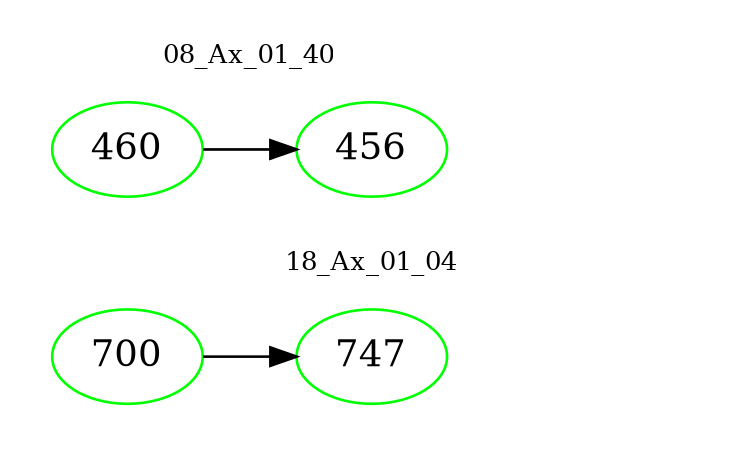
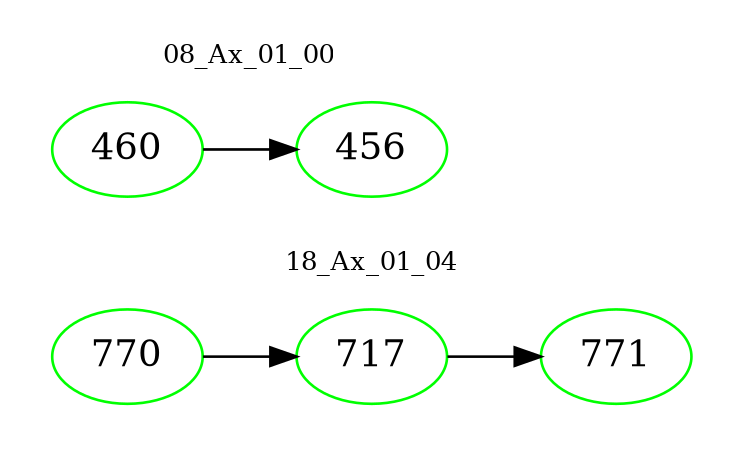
cluster "08_Ax_01_40": label "08_Ax_01_40" -> "08_Ax_01_00"
node "700": label "700" -> "770"
node "747": label "747" -> "717"
node "771": added
